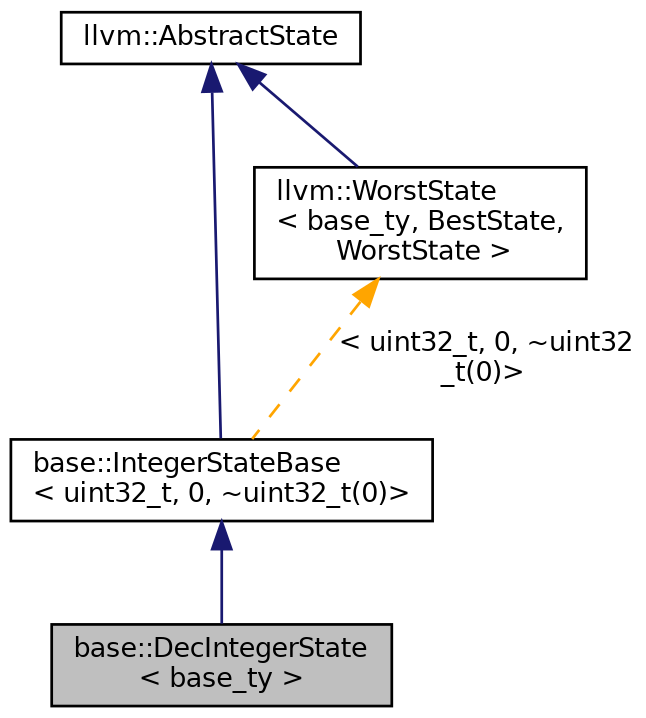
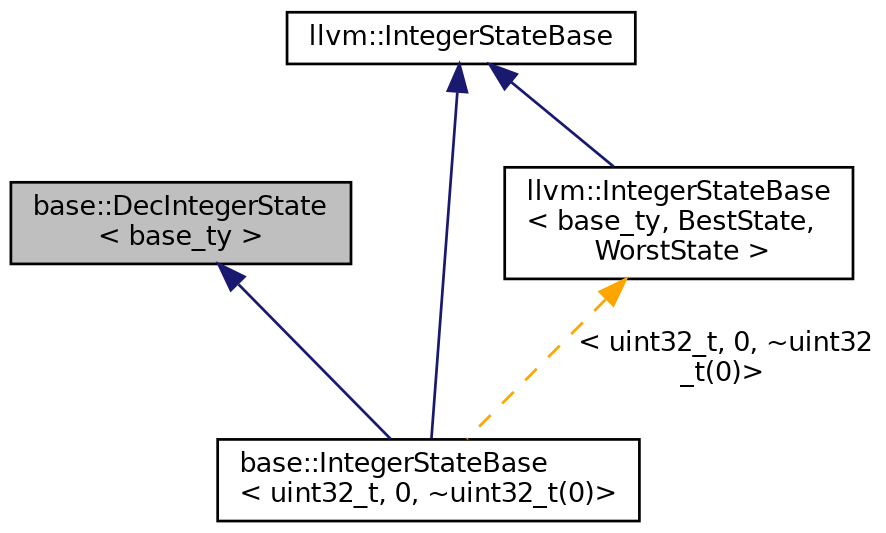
node "llvm::AbstractState": label "llvm::AbstractState" -> "llvm::IntegerStateBase"
node "llvm::WorstState < base_ty, BestState, WorstState >": label "llvm::WorstState < base_ty, BestState, WorstState >" -> "llvm::IntegerStateBase < base_ty, BestState, WorstState >"
edge "base::DecIntegerState < base_ty >" -> "base::IntegerStateBase < uint32_t, 0, ~uint32_t(0)>": reversed
